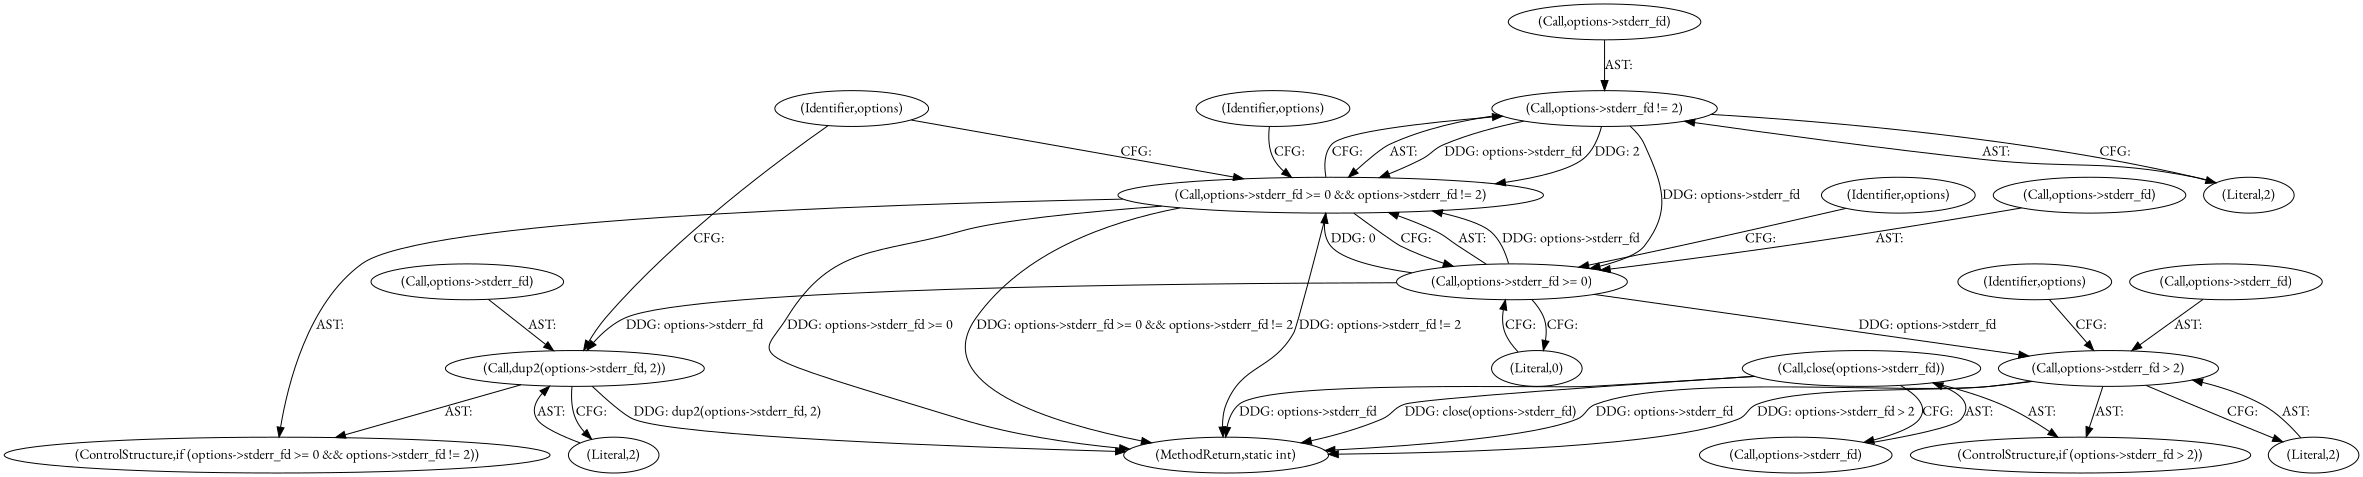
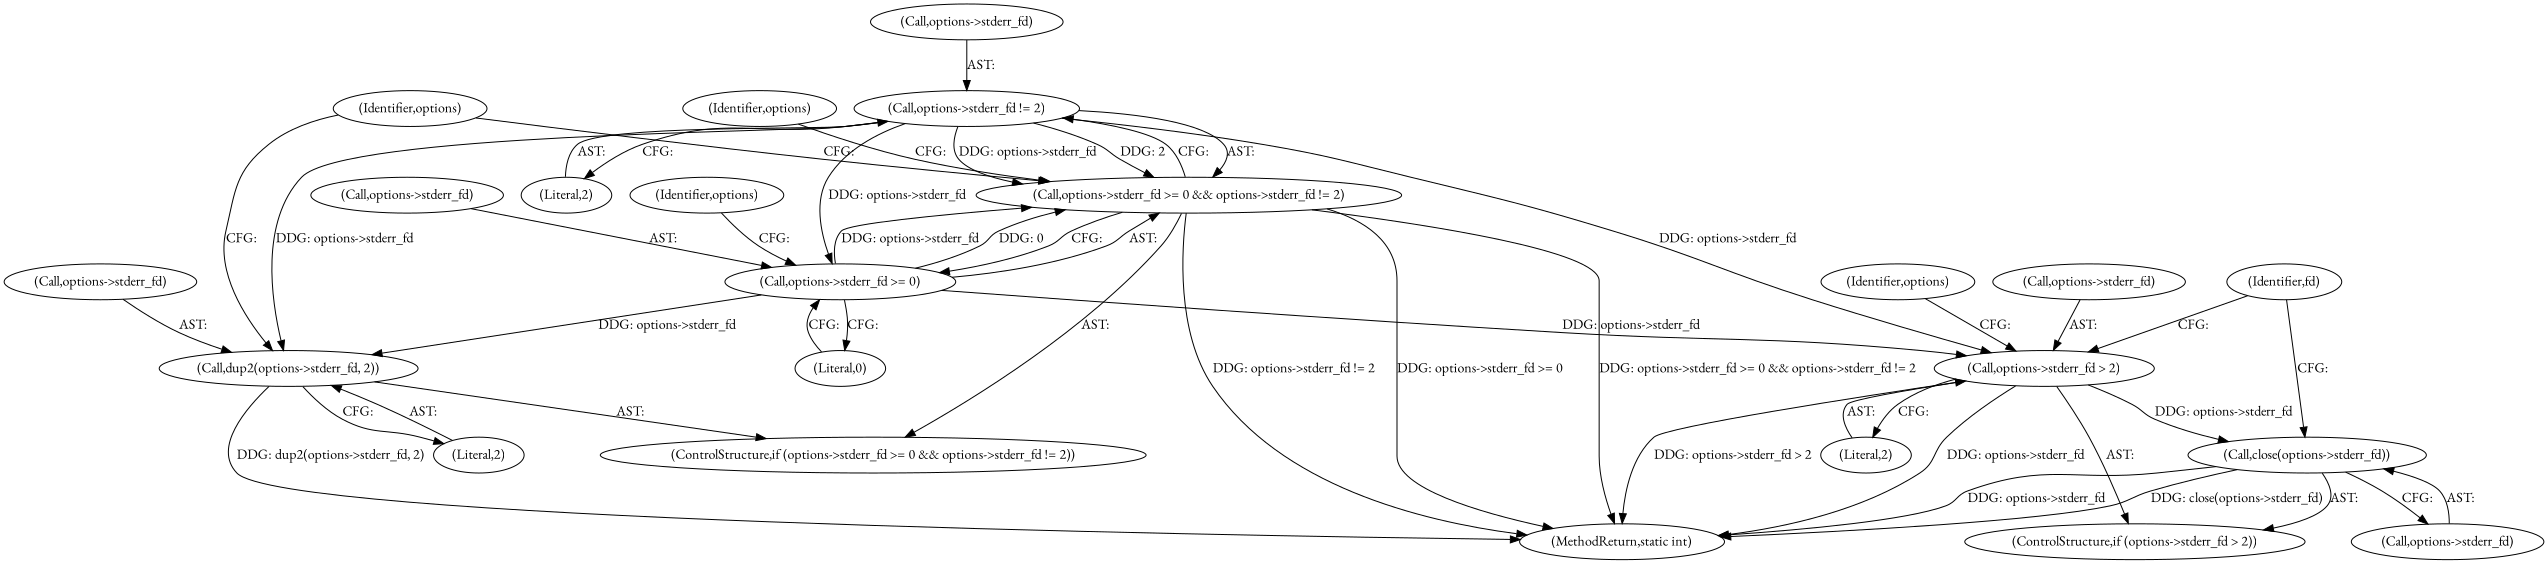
edge "(Call,options->stderr_fd != 2)" -> "(Call,dup2(options->stderr_fd, 2))": added, label "DDG: options->stderr_fd"
edge "(Call,options->stderr_fd != 2)" -> "(Call,options->stderr_fd > 2)": added, label "DDG: options->stderr_fd"
node "(Identifier,fd)": added
edge "(Call,options->stderr_fd > 2)" -> "(Call,close(options->stderr_fd))": added, label "DDG: options->stderr_fd"
